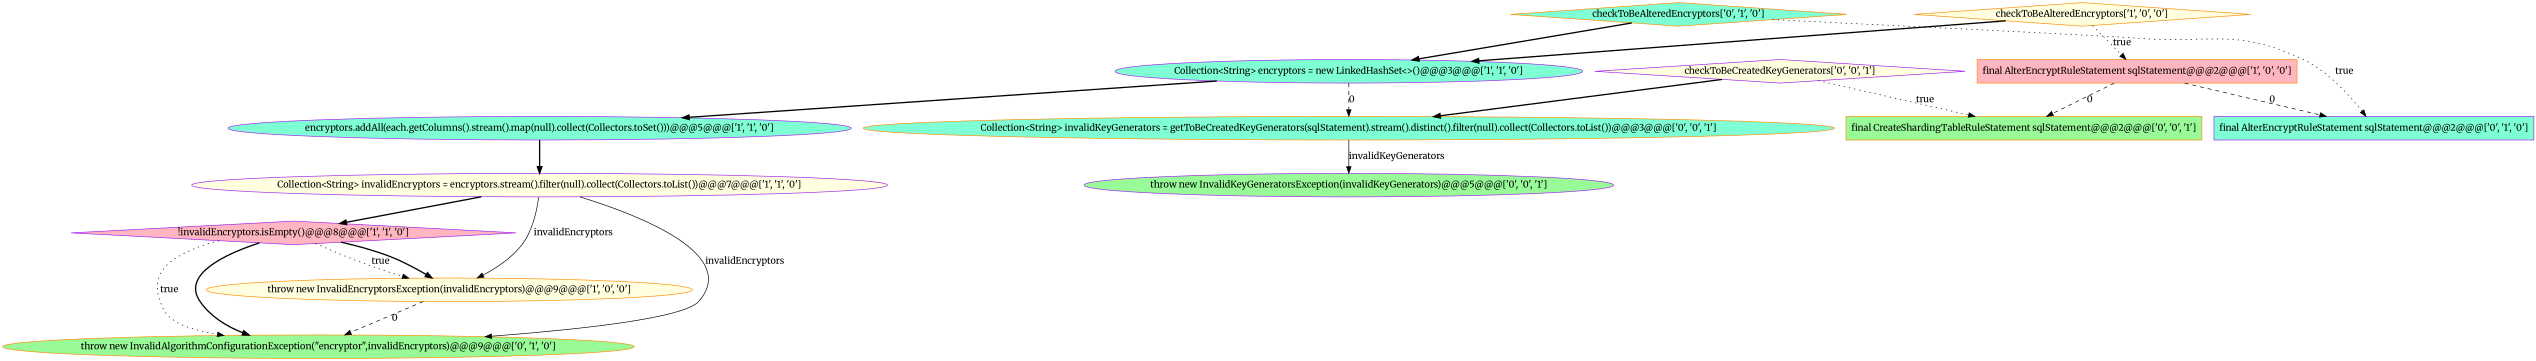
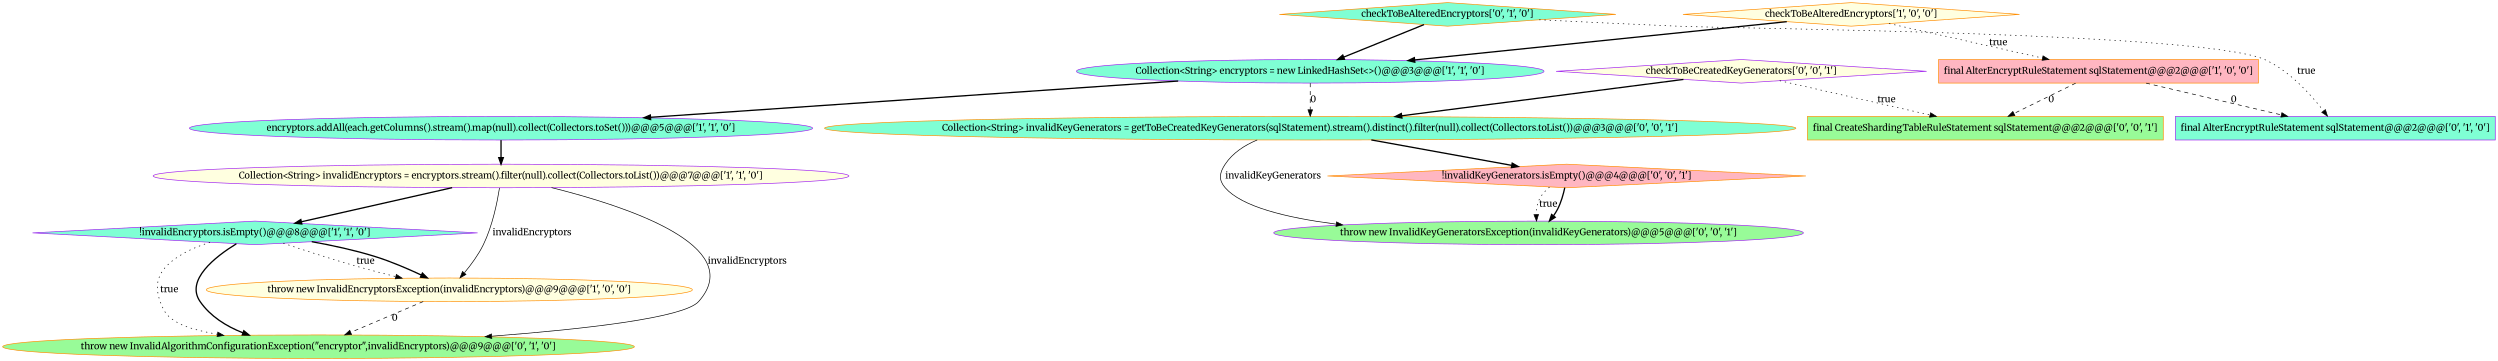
node "!invalidKeyGenerators.isEmpty()@@@4@@@['0', '0', '1']": added
node "!invalidEncryptors.isEmpty()@@@8@@@['1', '1', '0']": fillcolor lightpink -> aquamarine
